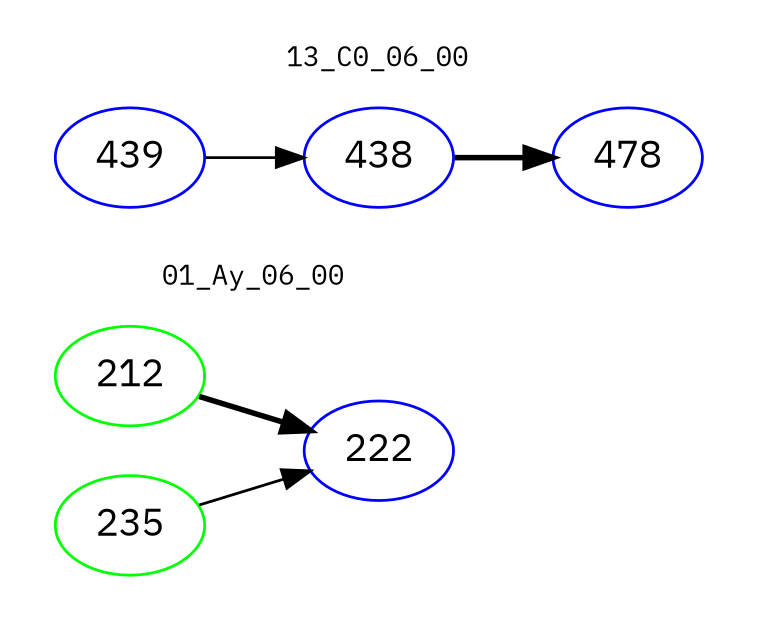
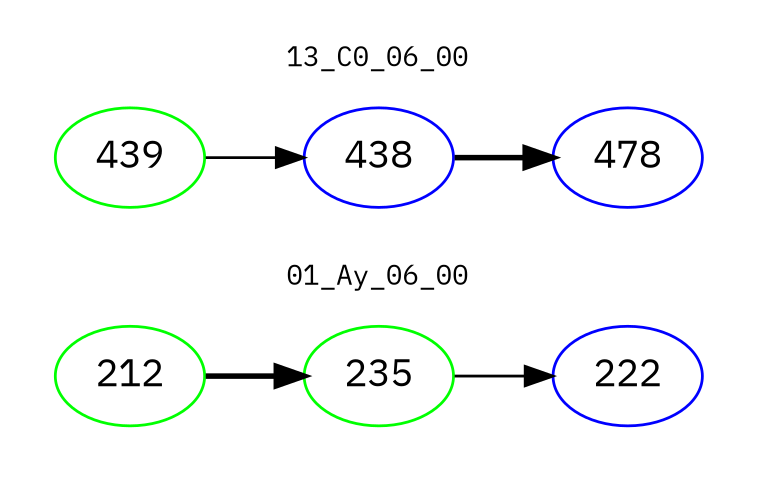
node "439": color blue -> green
edge "212" -> "222": now "212" -> "235"
